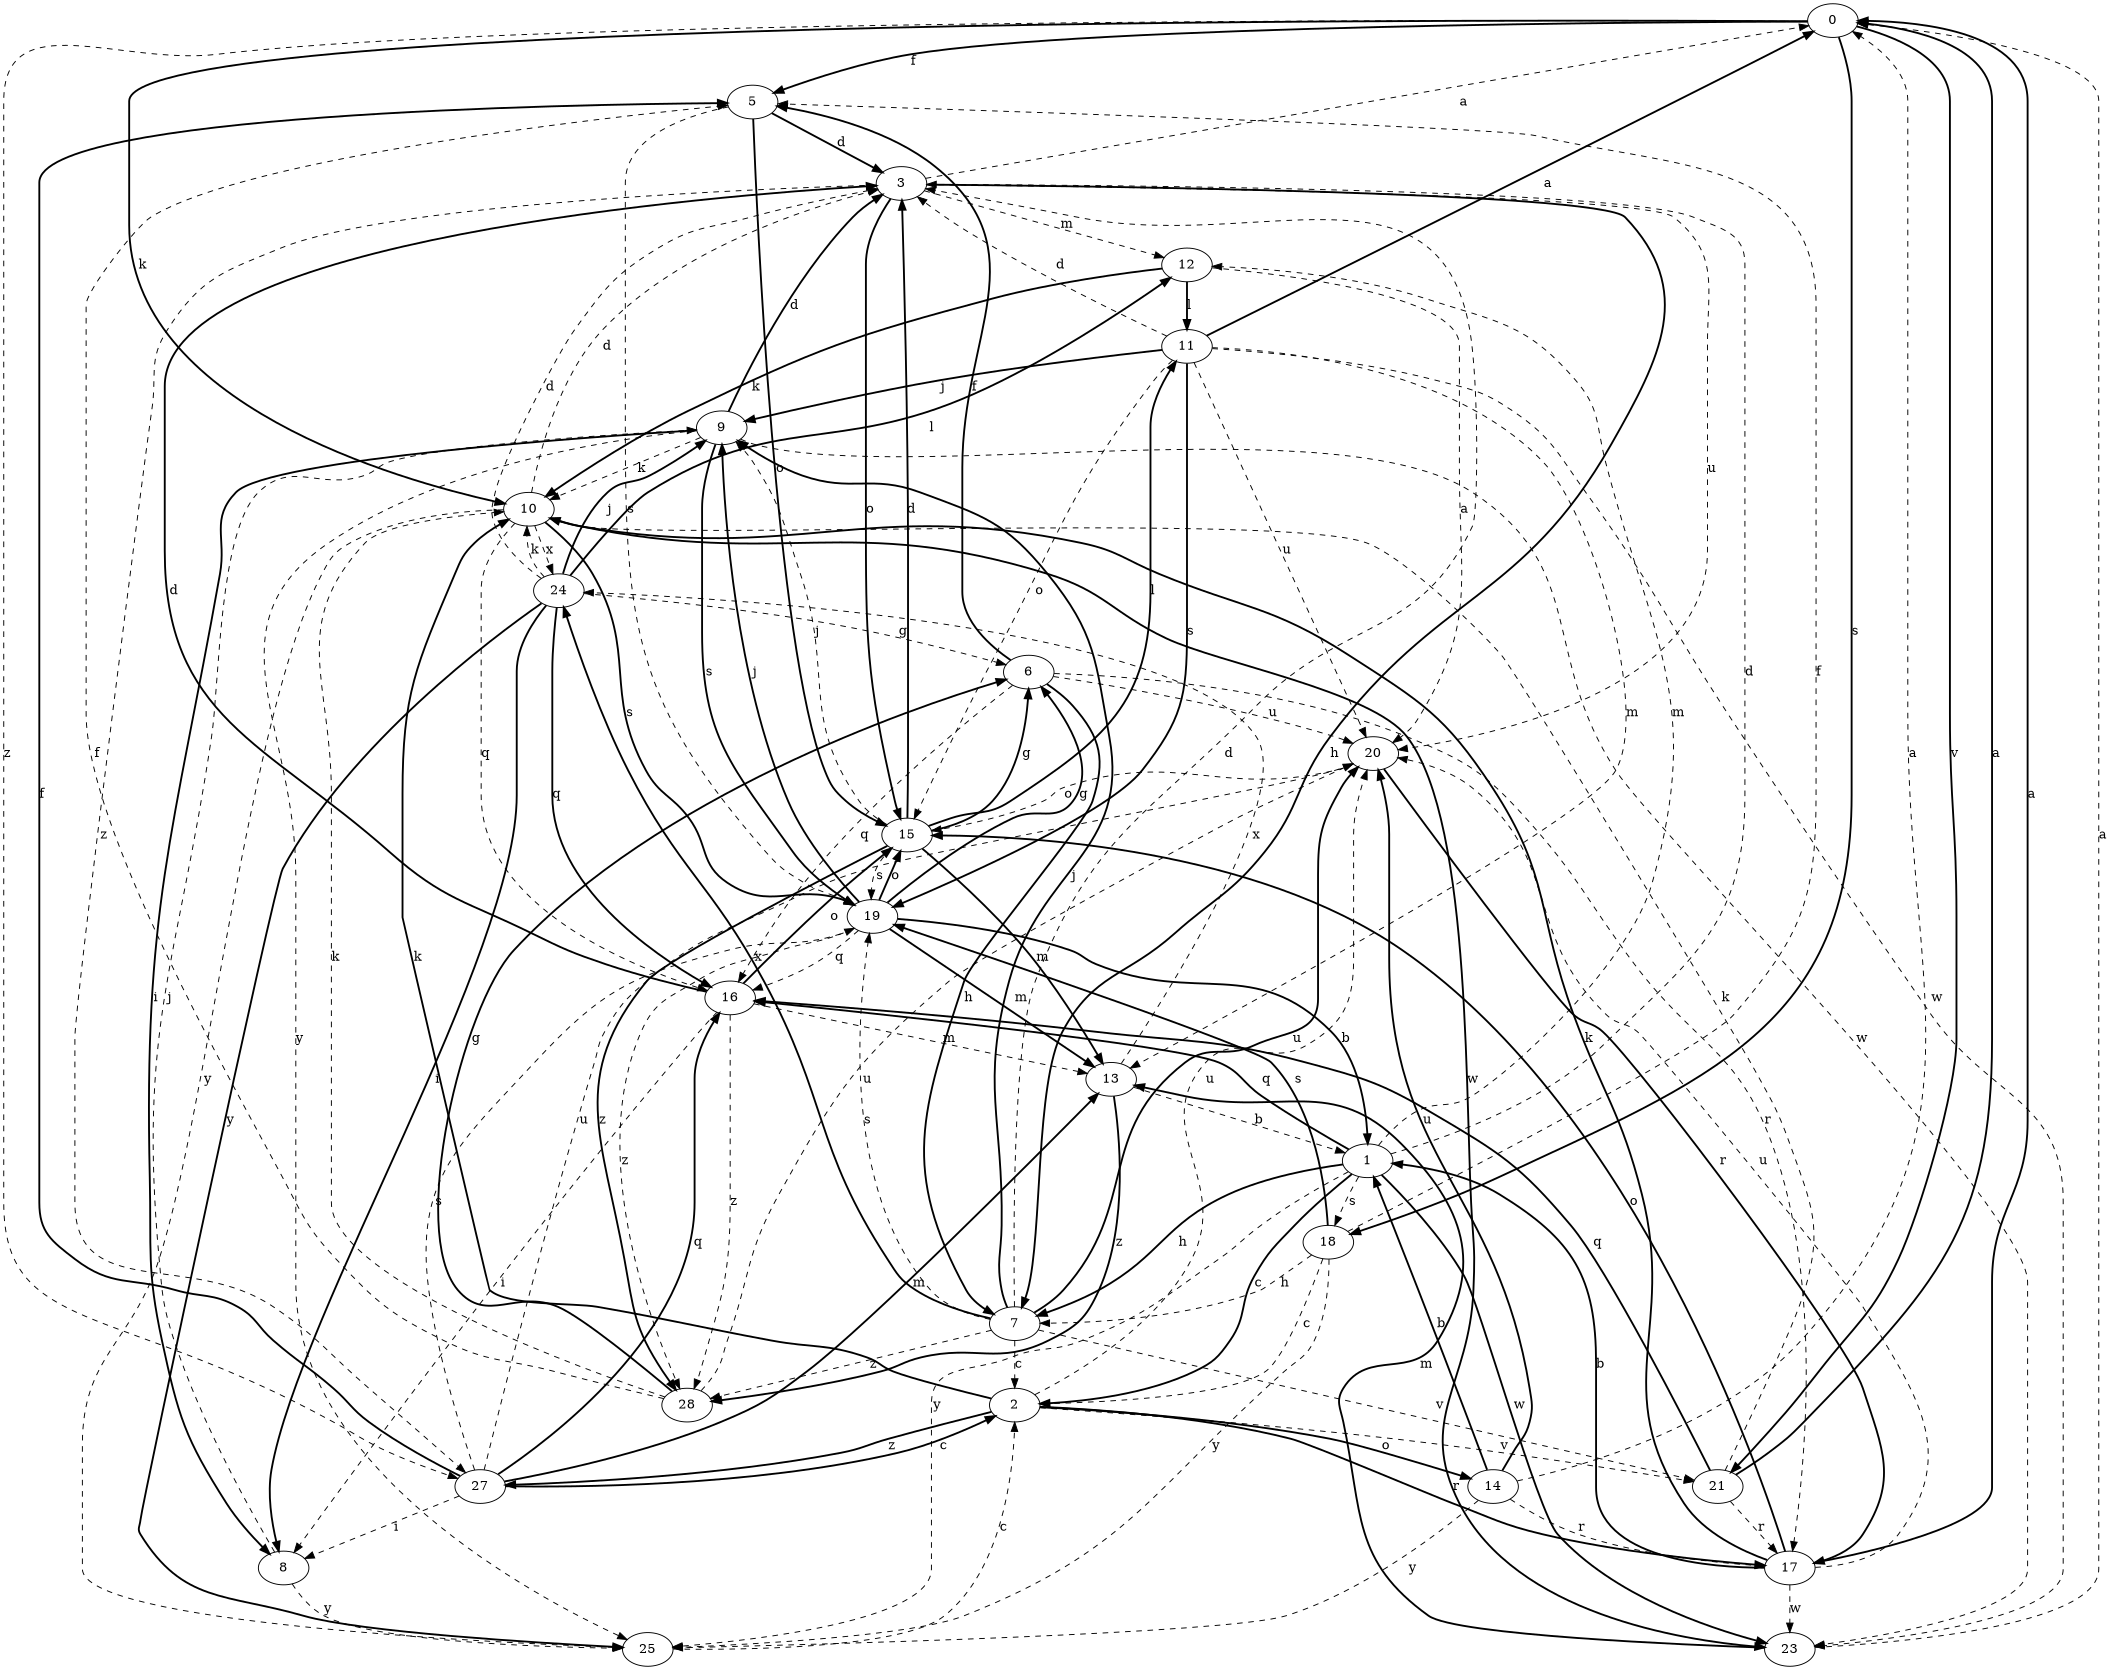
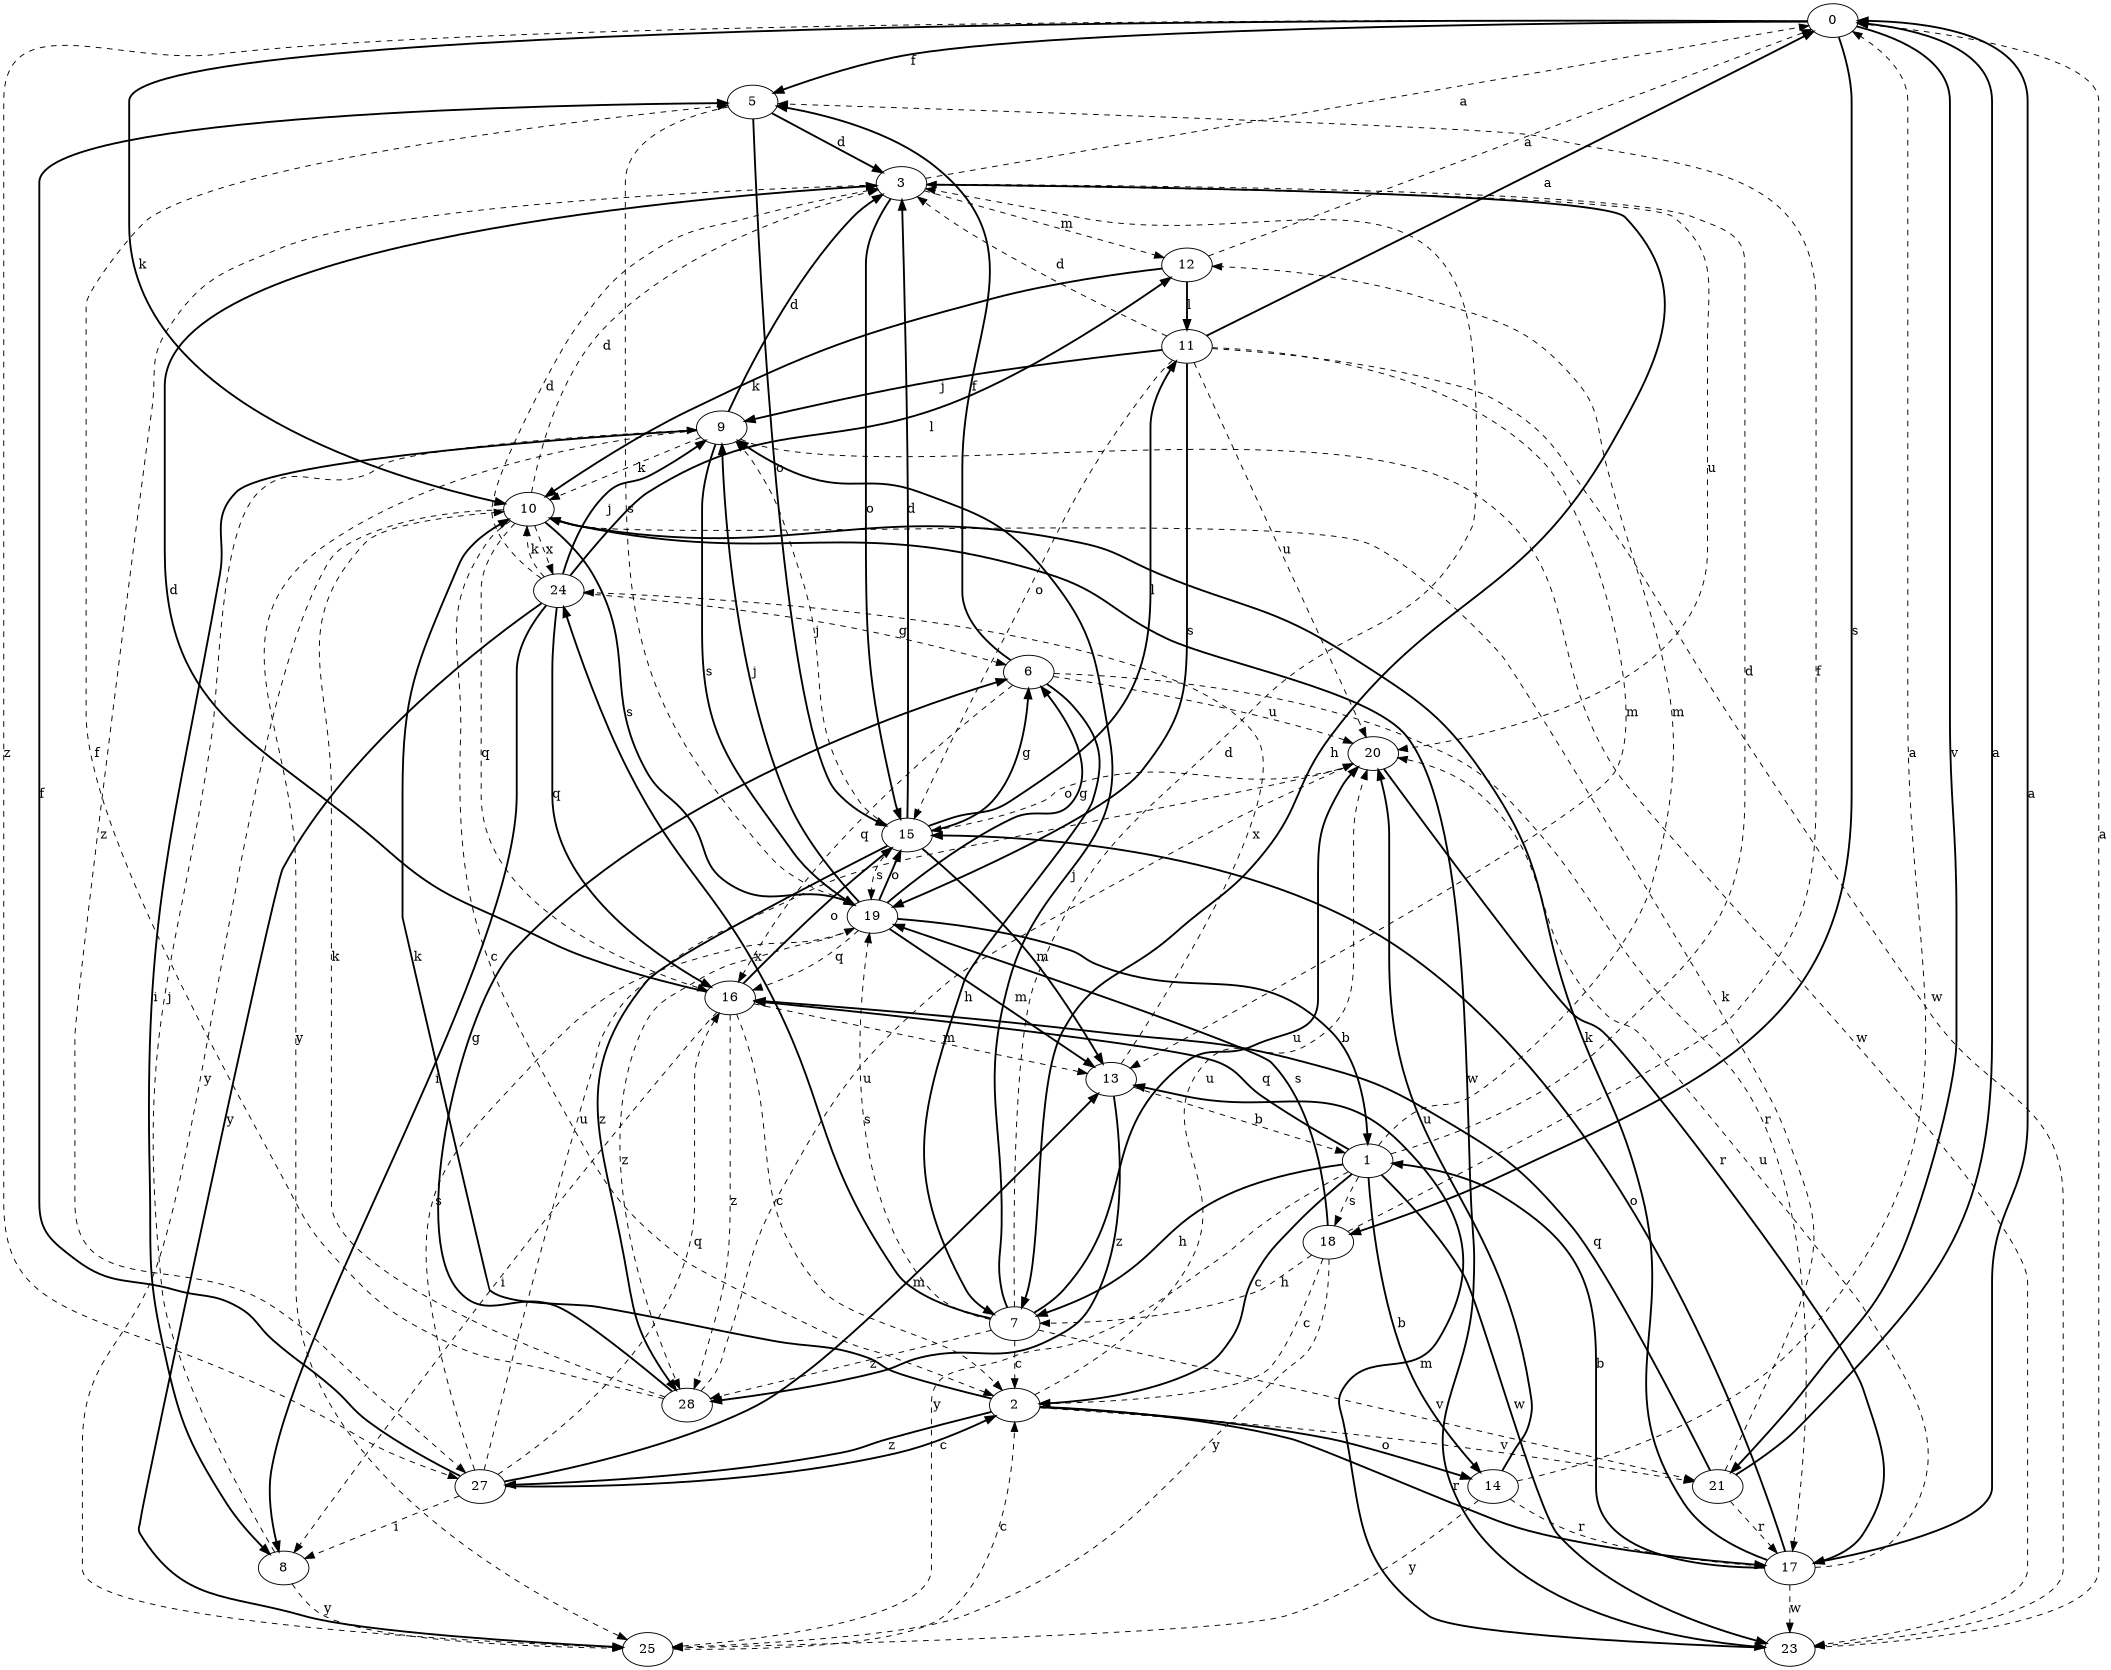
edge "12" -> "20": now "12" -> "0"
edge "10" -> "2": added, label "c"
edge "16" -> "2": added, label "c"
edge "27" -> "16": style bold -> dashed
edge "14" -> "1": reversed
